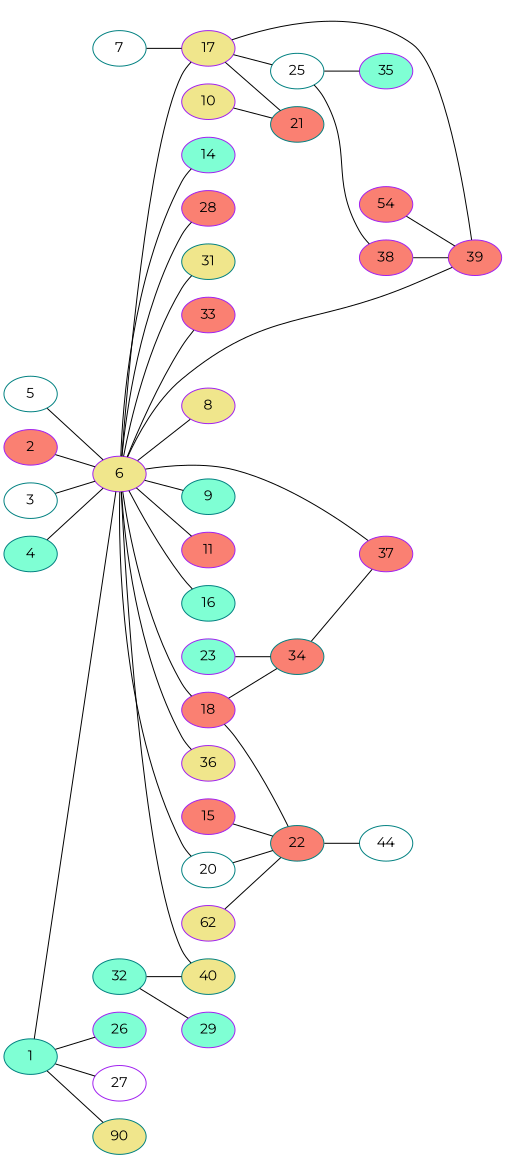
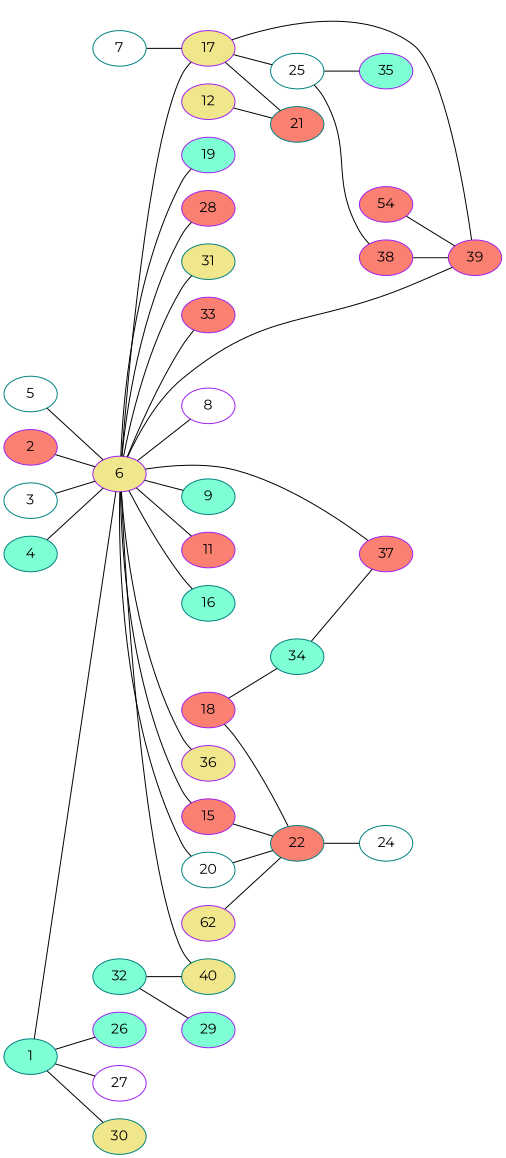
node "10": label "10" -> "12"
node "14": label "14" -> "19"
node "8": fillcolor khaki -> white
edge "6" -- "18": now "6" -- "15"
node "23": removed
node "34": fillcolor salmon -> aquamarine
node "44": label "44" -> "24"
node "90": label "90" -> "30"
